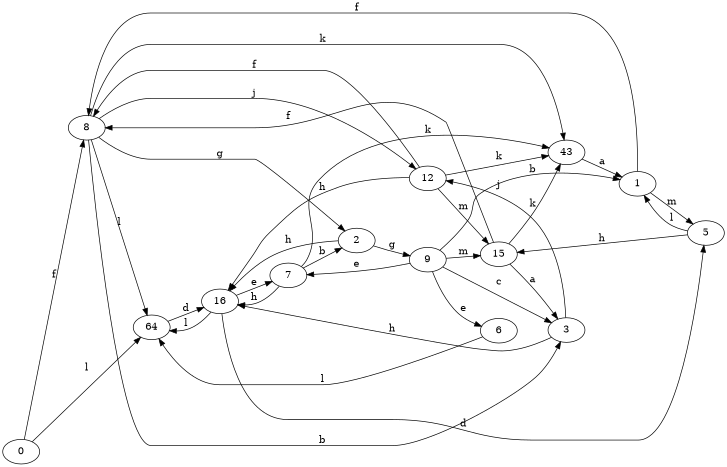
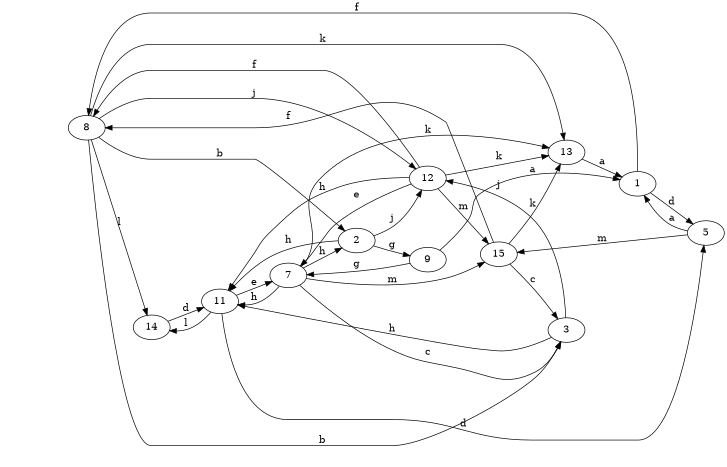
node "43": label "43" -> "13"
edge "8" -> "2": label "g" -> "b"
edge "9" -> "1": label "b" -> "a"
edge "1" -> "5": label "m" -> "d"
edge "12" -> "7": added, label "e"
edge "5" -> "1": label "l" -> "a"
edge "2" -> "12": added, label "j"
edge "5" -> "15": label "h" -> "m"
edge "7" -> "2": label "b" -> "h"
edge "9" -> "15": now "7" -> "15"
edge "9" -> "7": label "e" -> "g"
edge "15" -> "3": label "a" -> "c"
edge "9" -> "3": now "7" -> "3"
node "16": label "16" -> "11"
node "64": label "64" -> "14"
node "6": removed
node "0": removed
